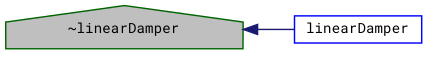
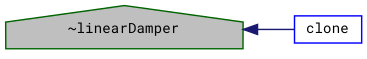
node "linearDamper": label "linearDamper" -> "clone"
